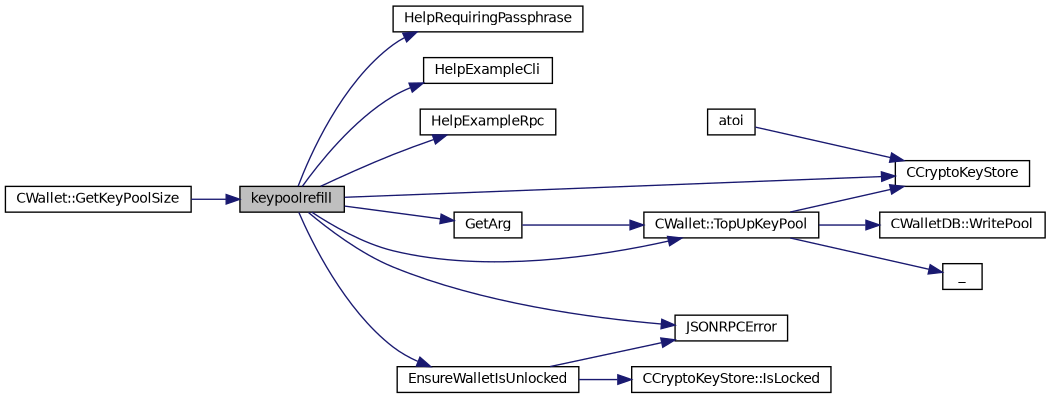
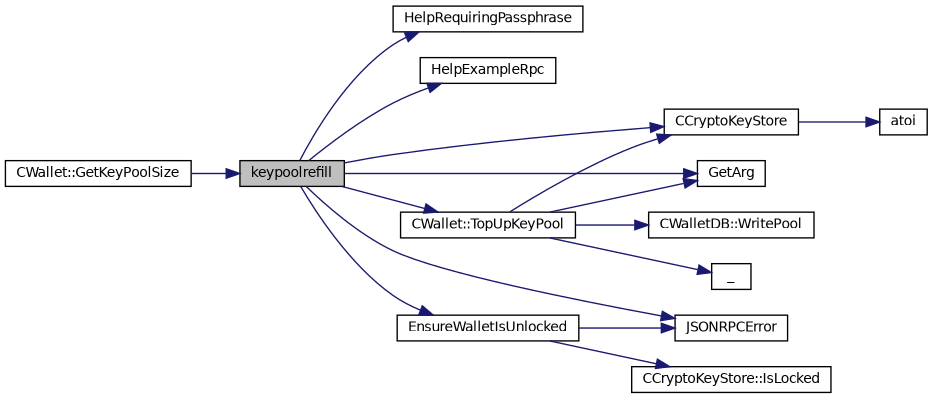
node "HelpExampleCli": removed
edge "atoi" -> "CCryptoKeyStore": reversed
edge "GetArg" -> "CWallet::TopUpKeyPool": reversed
